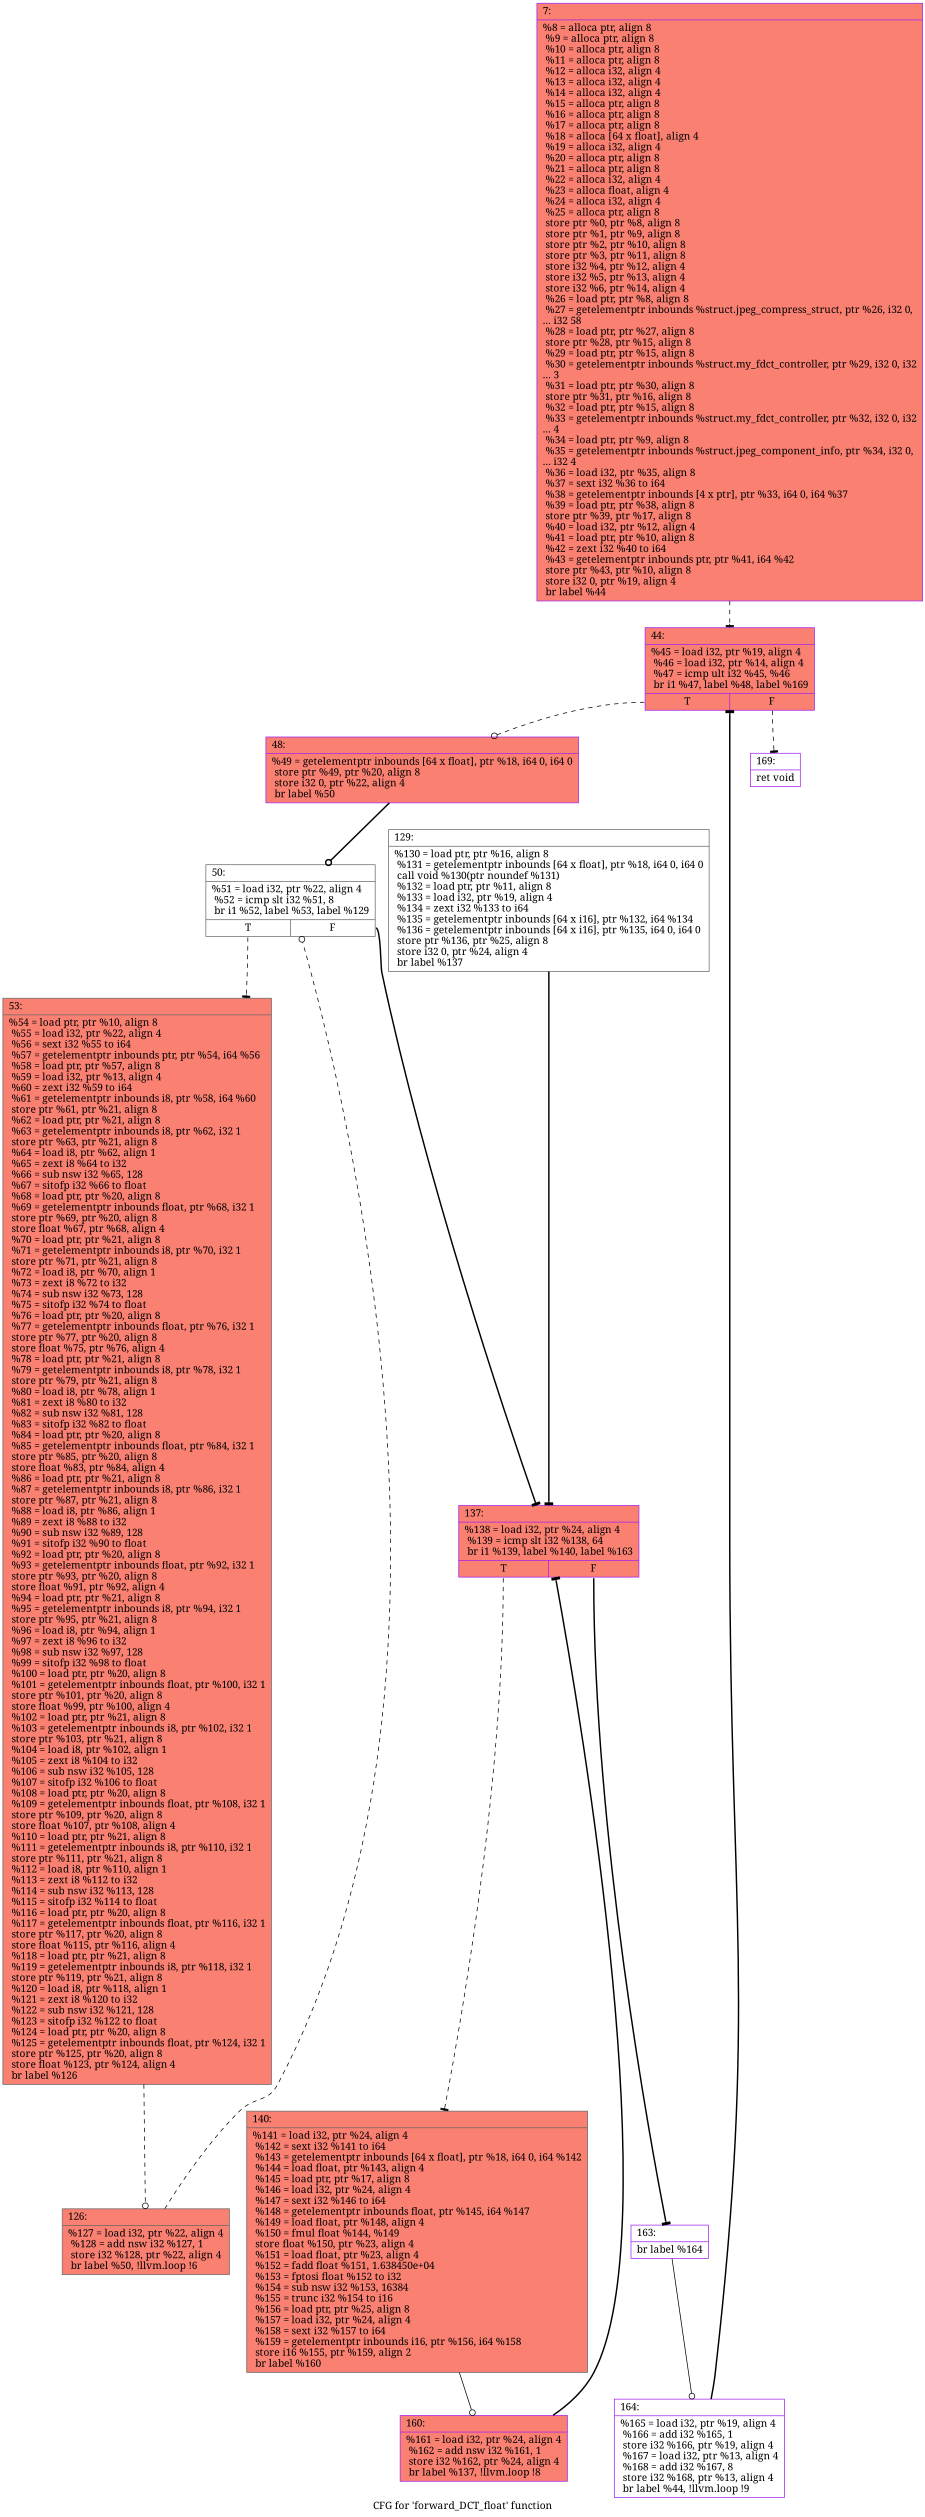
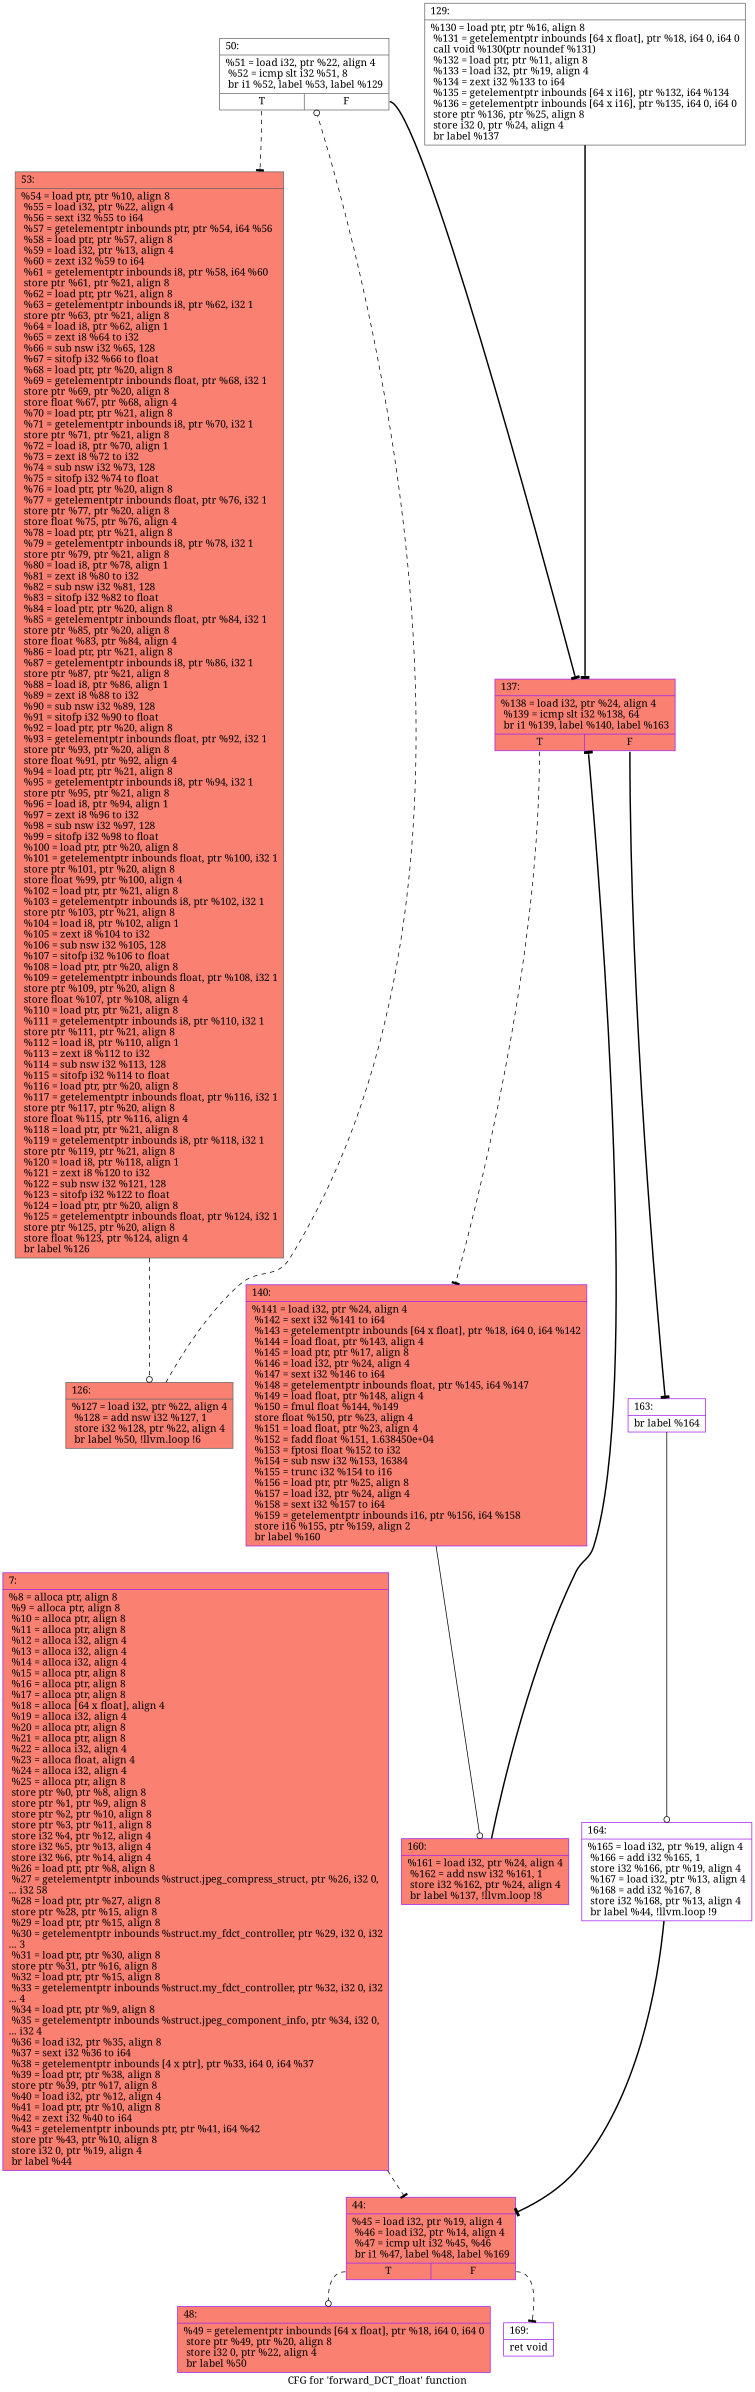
edge "48:" -> "50:": removed
node "140:": color gray40 -> purple
